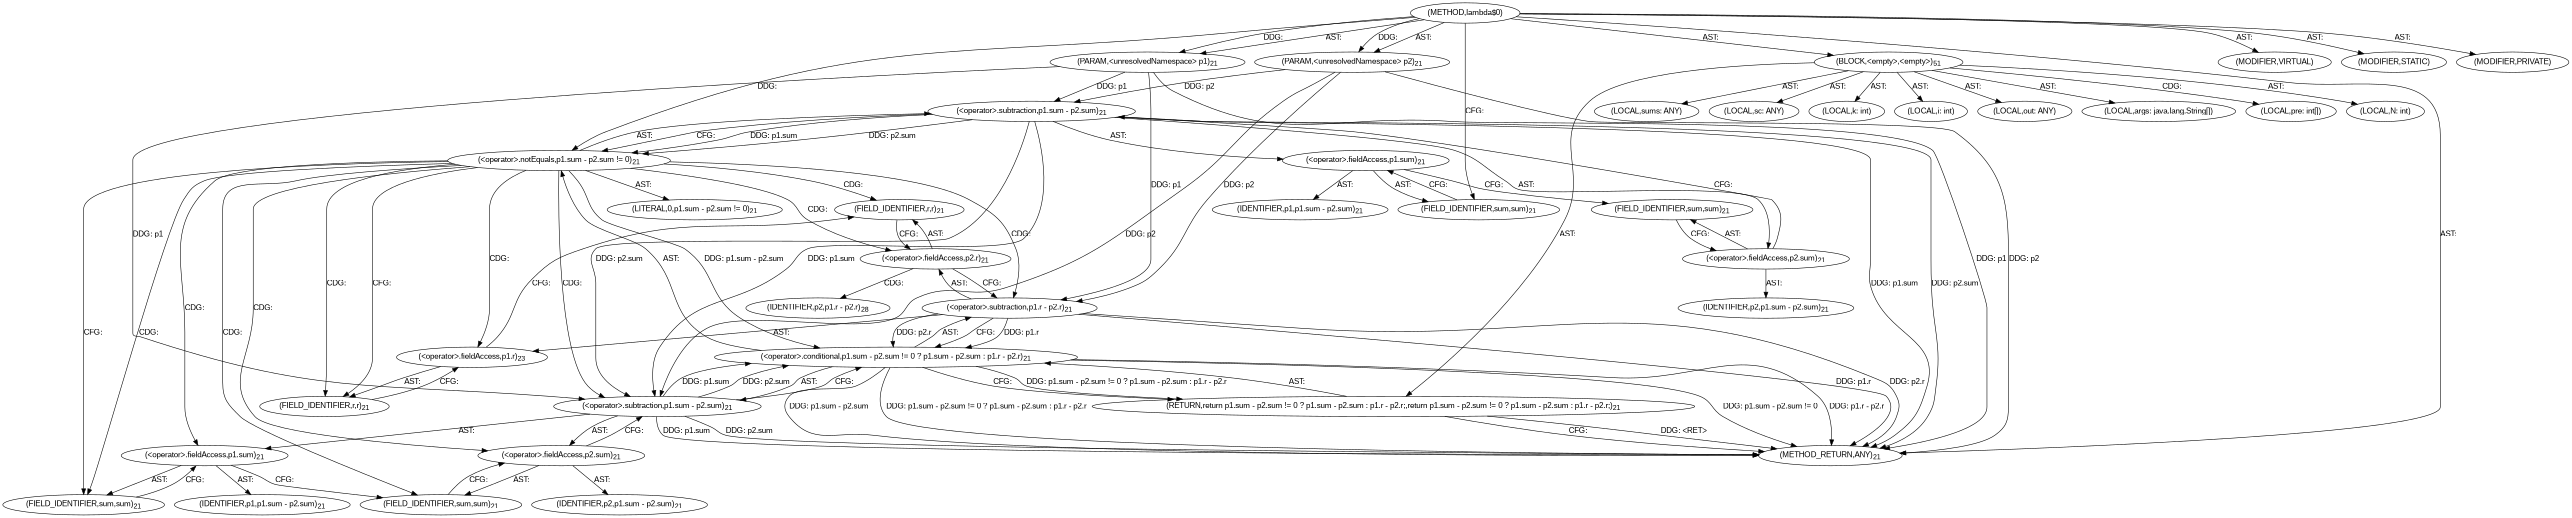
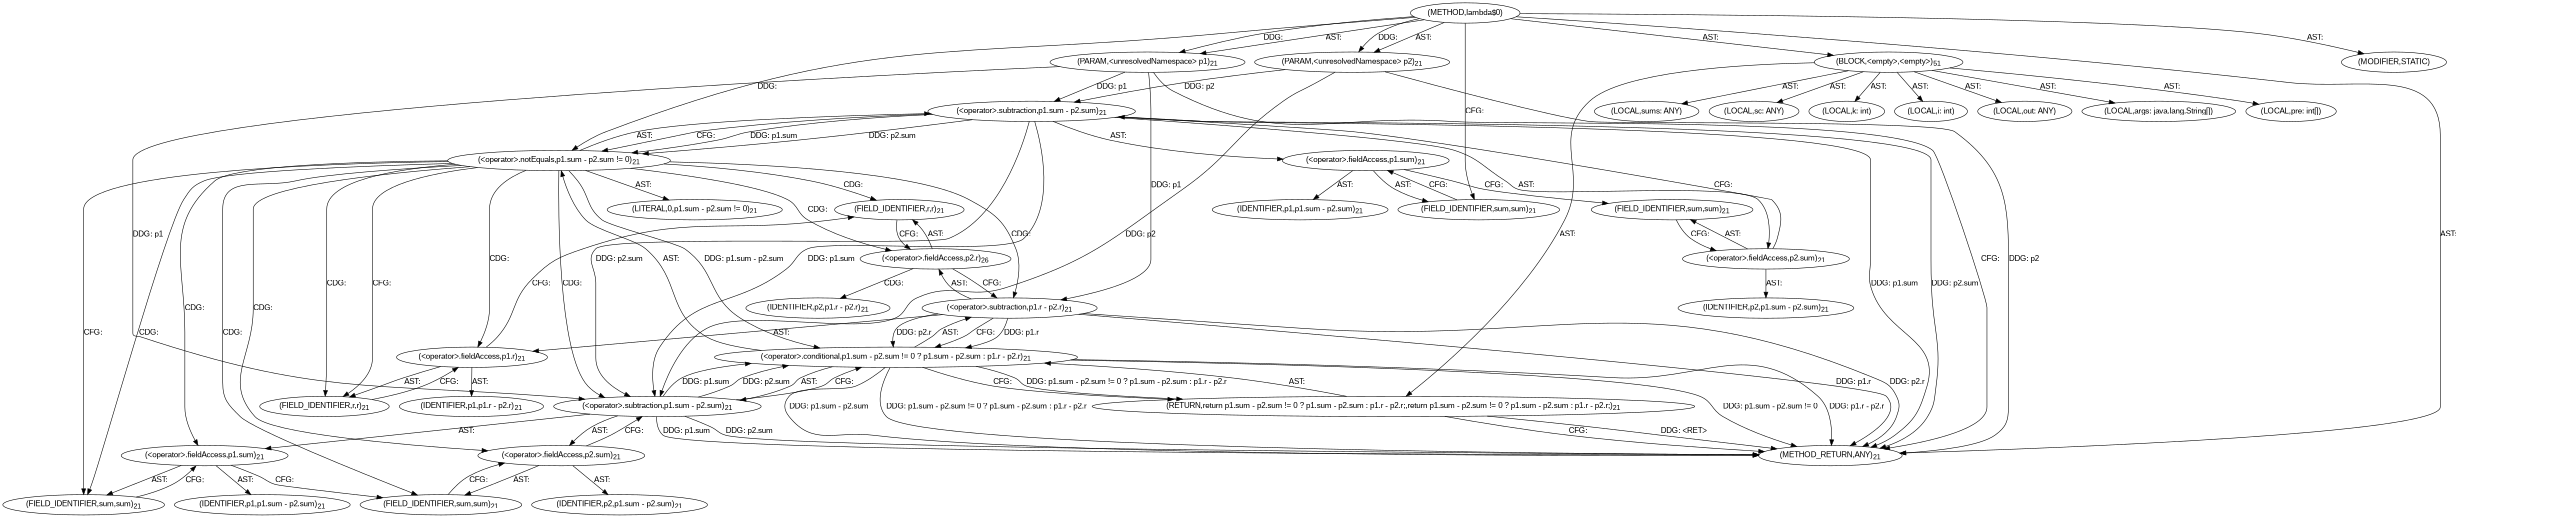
node "(MODIFIER,VIRTUAL)": removed
node "(MODIFIER,PRIVATE)": removed
edge "(BLOCK,<empty>,<empty>)" -> "(LOCAL,pre: int[])": label "CDG: " -> "AST: "
node "(LOCAL,N: int)": removed
edge "(PARAM,<unresolvedNamespace> p2)" -> "(<operator>.subtraction,p1.r - p2.r)": removed, label "DDG: p2"
node "(<operator>.fieldAccess,p2.r)": text "21" -> "26"
edge "(PARAM,<unresolvedNamespace> p1)" -> "(METHOD_RETURN,ANY)": label "DDG: p1" -> "CFG: "
node "(IDENTIFIER,p2,p1.r - p2.r)": text "28" -> "21"
node "(<operator>.fieldAccess,p1.r)": text "23" -> "21"
node "(IDENTIFIER,p1,p1.r - p2.r)": added
